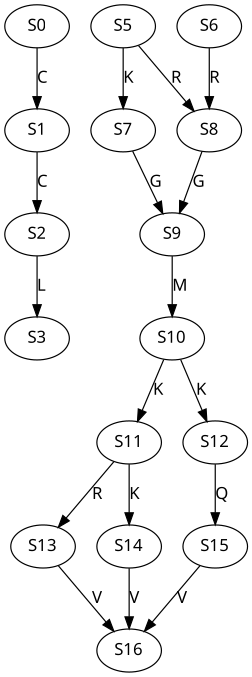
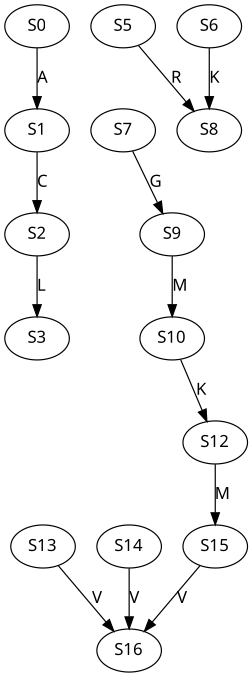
edge "S5" -> "S7": removed, label "K"
edge "S0" -> "S1": label "C" -> "A"
edge "S6" -> "S8": label "R" -> "K"
edge "S8" -> "S9": removed, label "G"
node "S11": removed
edge "S12" -> "S15": label "Q" -> "M"
